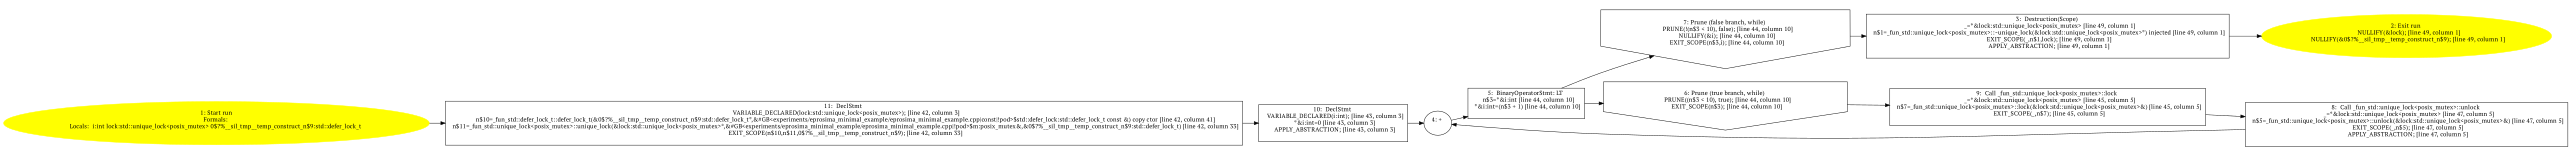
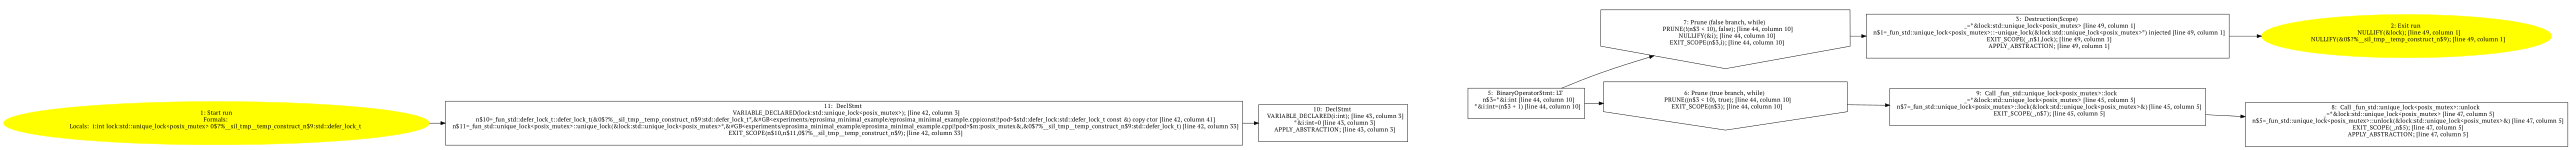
node "4: +": removed
